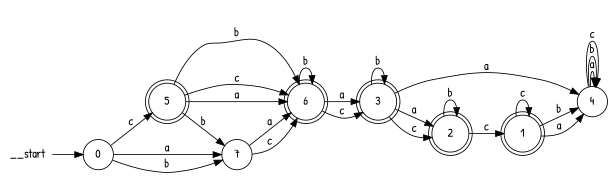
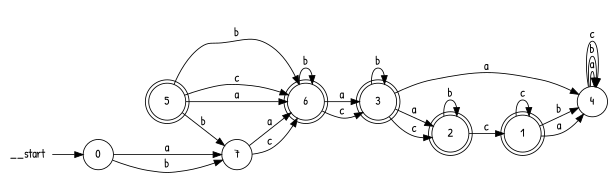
edge "0" -> "5": removed, label "c"
